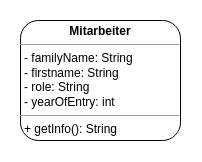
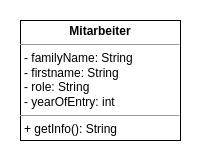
node "Mitarbeiter - familyName: String - firstname: String - role: String - yearOfEntry: int + getInfo(): String": shape rounded rectangle -> rectangle
